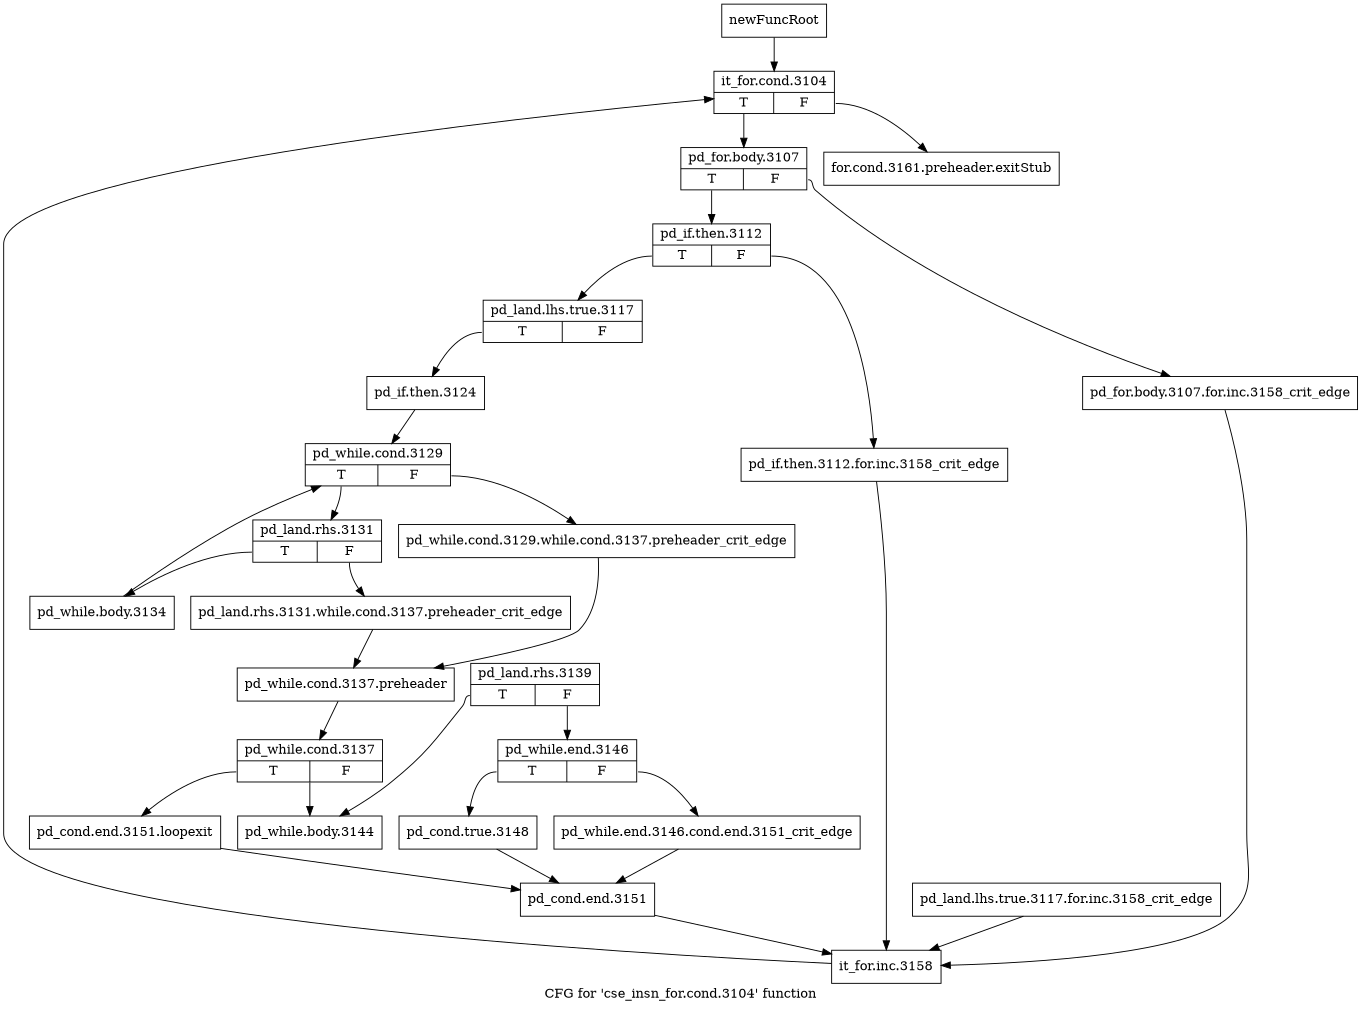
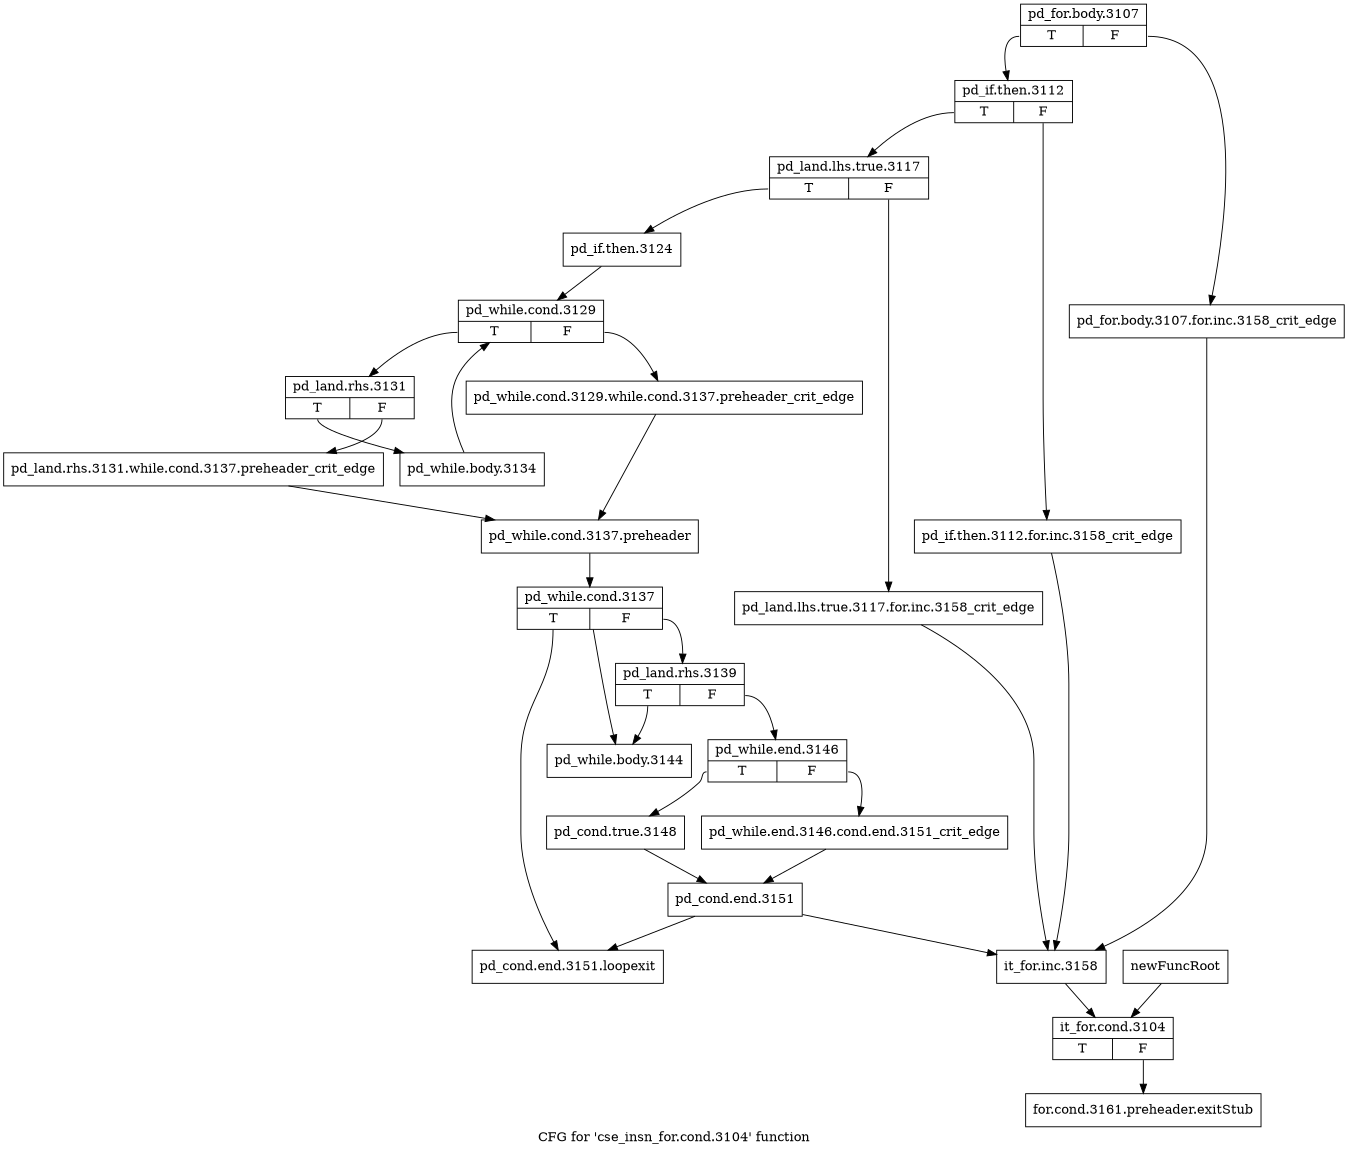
edge "it_for.cond.3104" -> "pd_for.body.3107": removed
edge "pd_land.lhs.true.3117" -> "pd_land.lhs.true.3117.for.inc.3158_crit_edge": added
edge "pd_while.cond.3137" -> "pd_land.rhs.3139": added
edge "pd_cond.end.3151.loopexit" -> "pd_cond.end.3151": reversed
